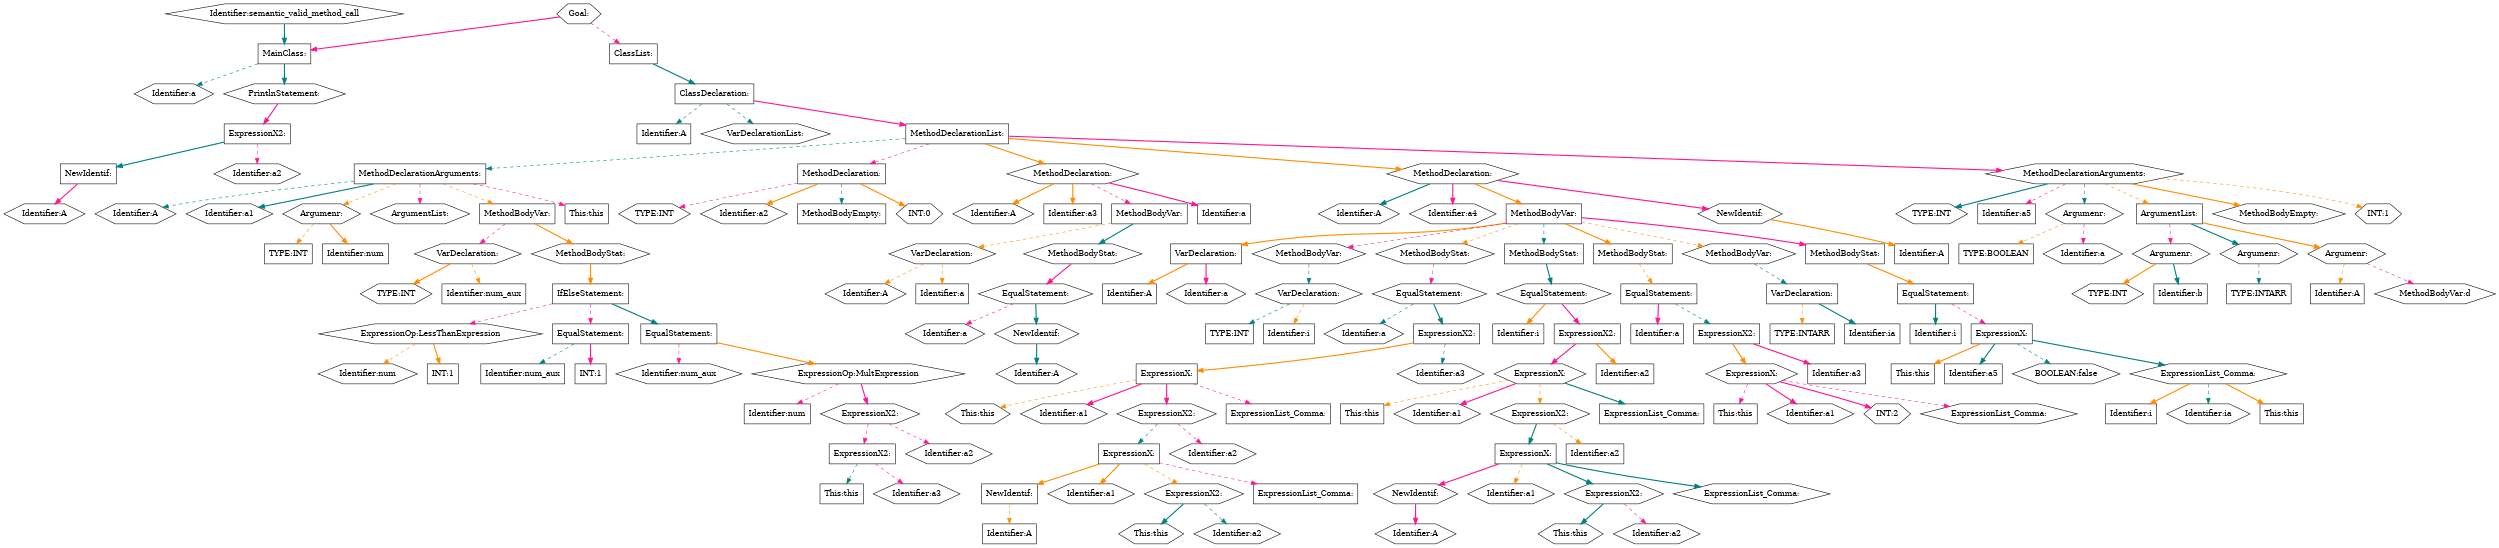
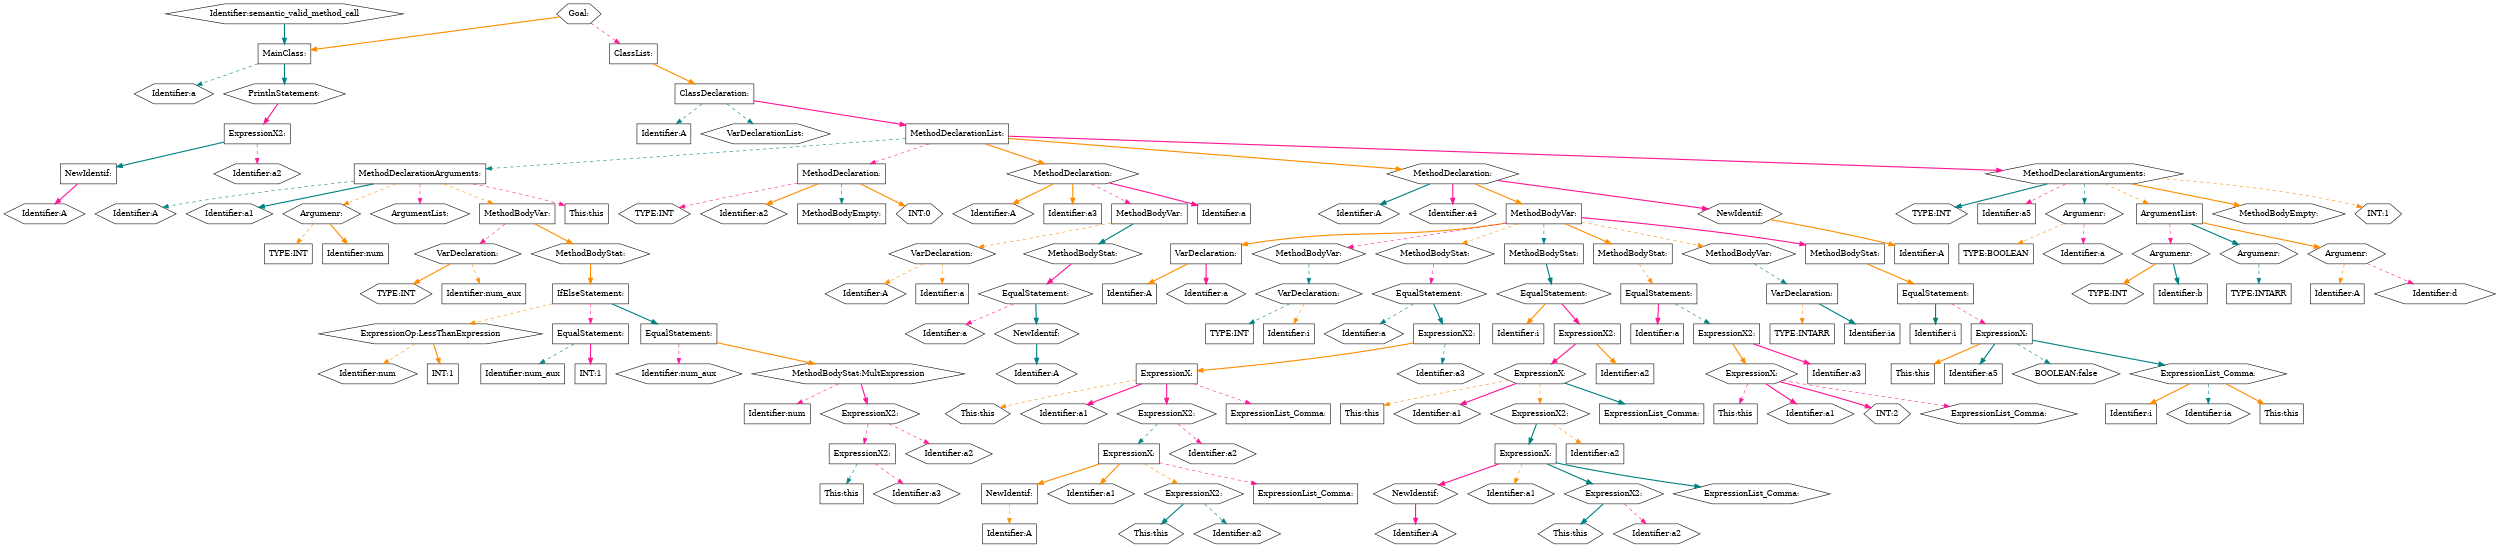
edge "Goal:" -> "MainClass:": color deeppink -> darkorange
edge "ClassList:" -> "ClassDeclaration:": color teal -> darkorange
node "MethodBodyVar:d": label "MethodBodyVar:d" -> "Identifier:d"
edge "IfElseStatement:" -> "ExpressionOp:LessThanExpression": color deeppink -> darkorange
node "ExpressionOp:MultExpression": label "ExpressionOp:MultExpression" -> "MethodBodyStat:MultExpression"
